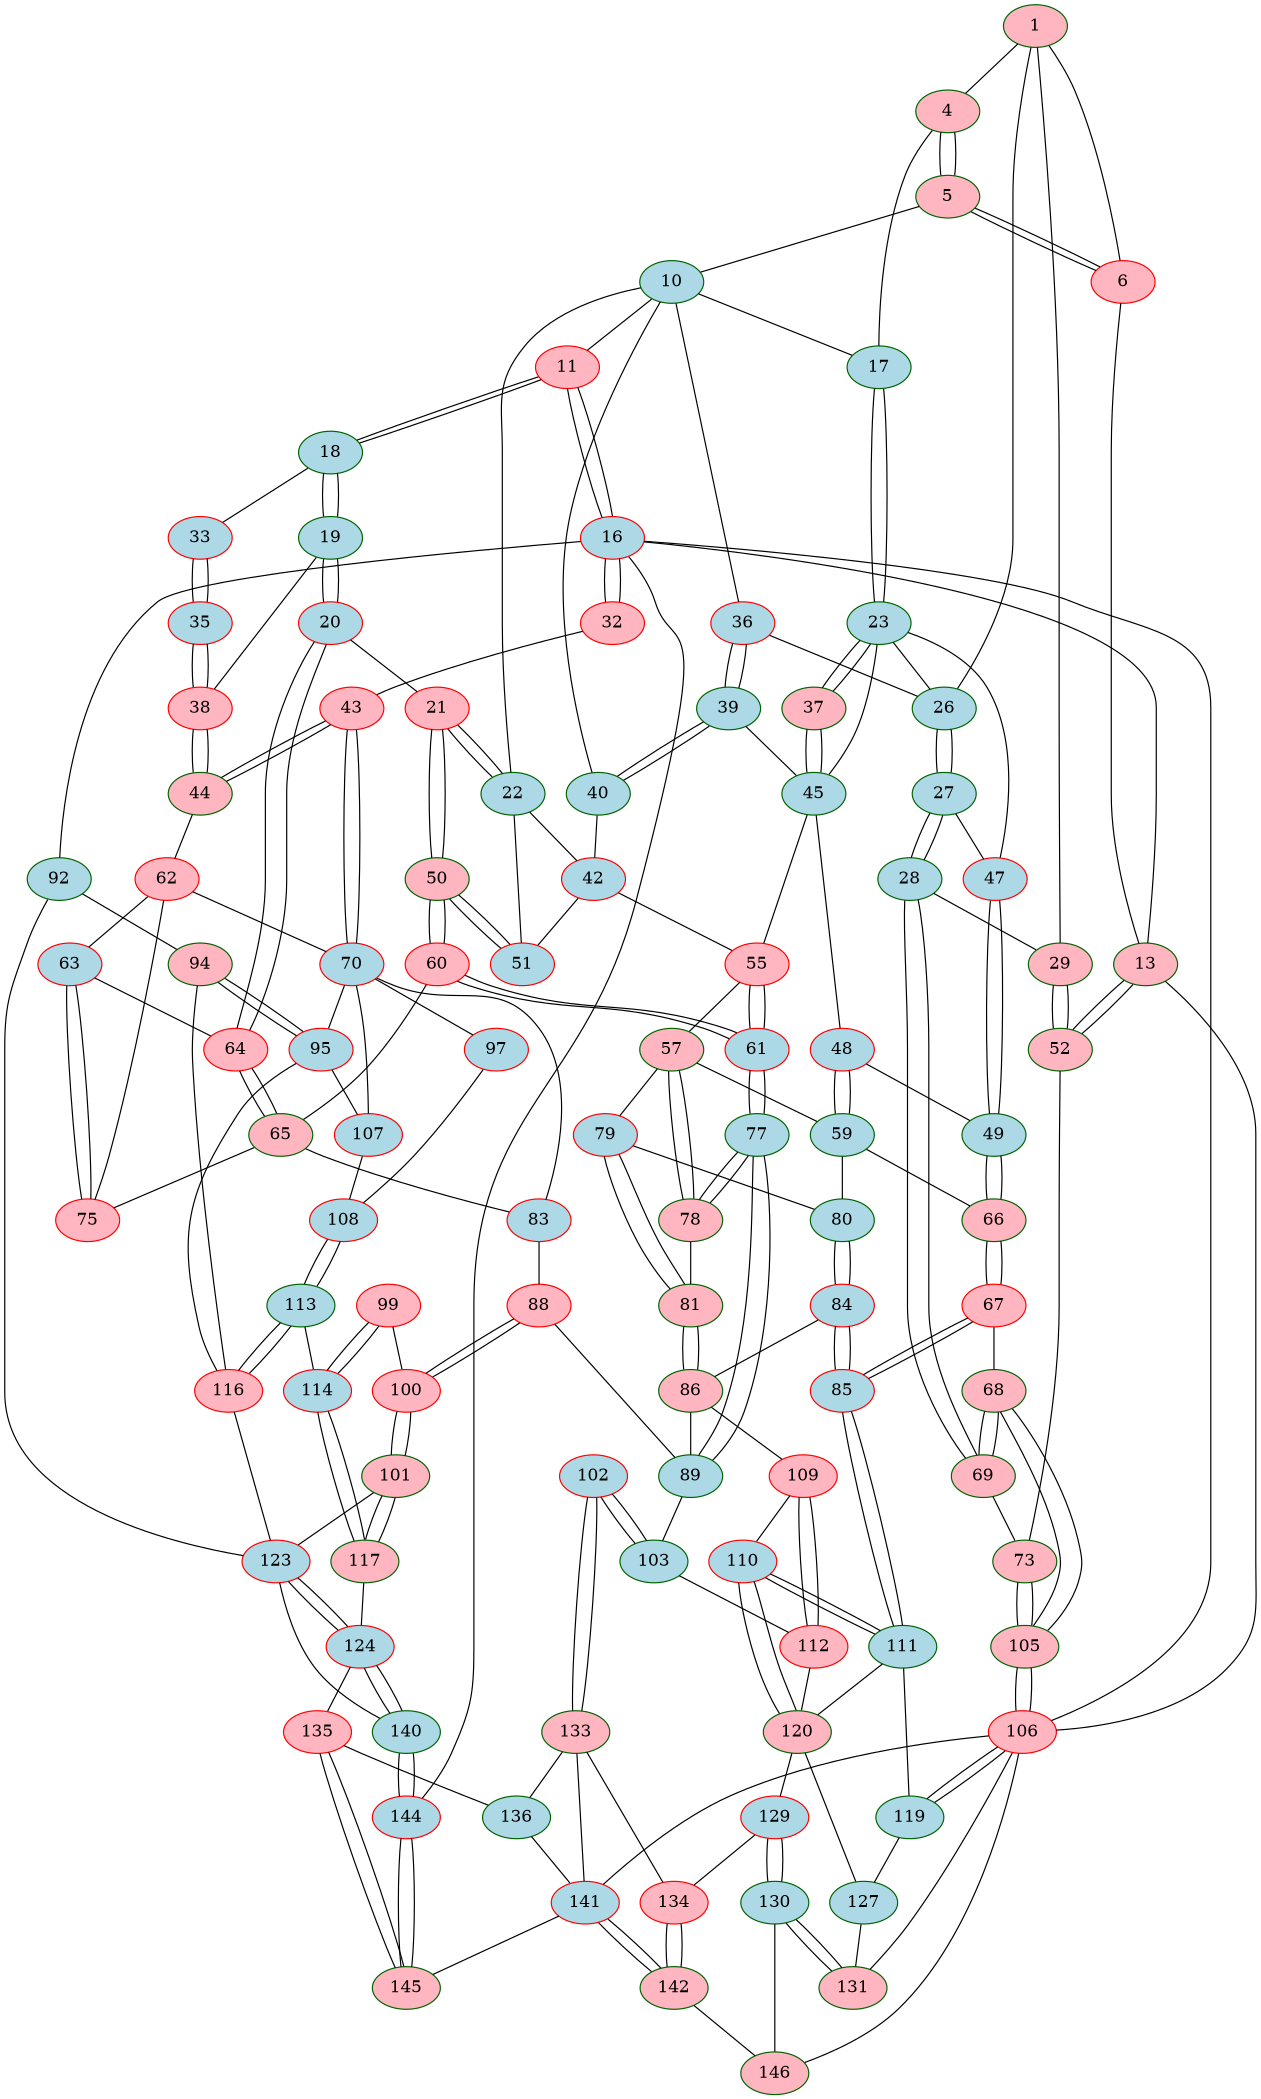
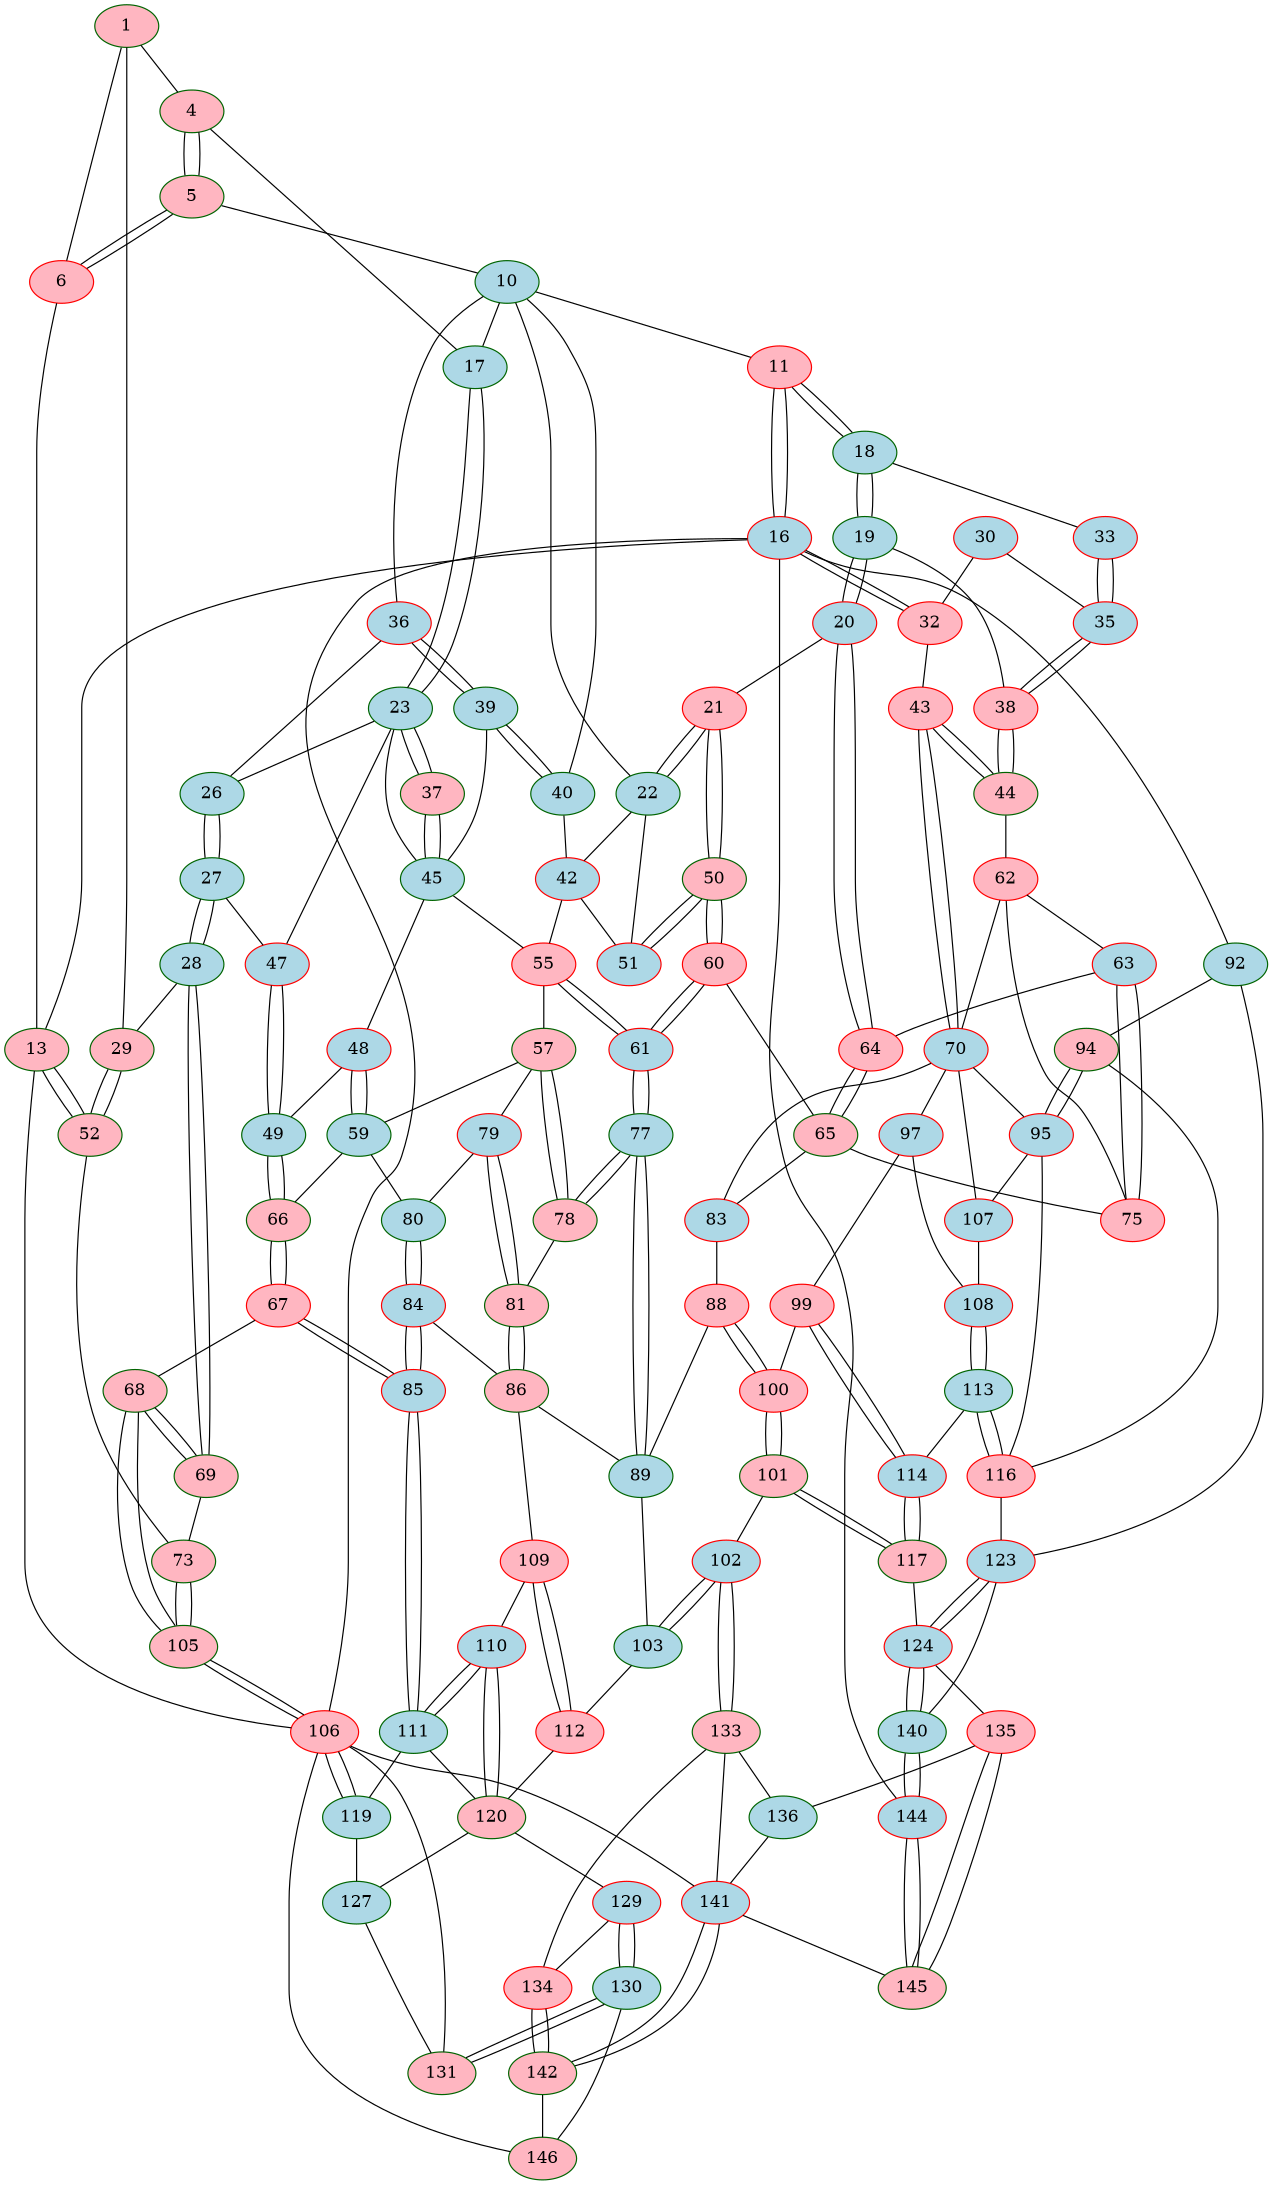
edge "1" -- "26": removed
node "30": added
edge "97" -- "99": added
edge "101" -- "123": now "101" -- "102"
